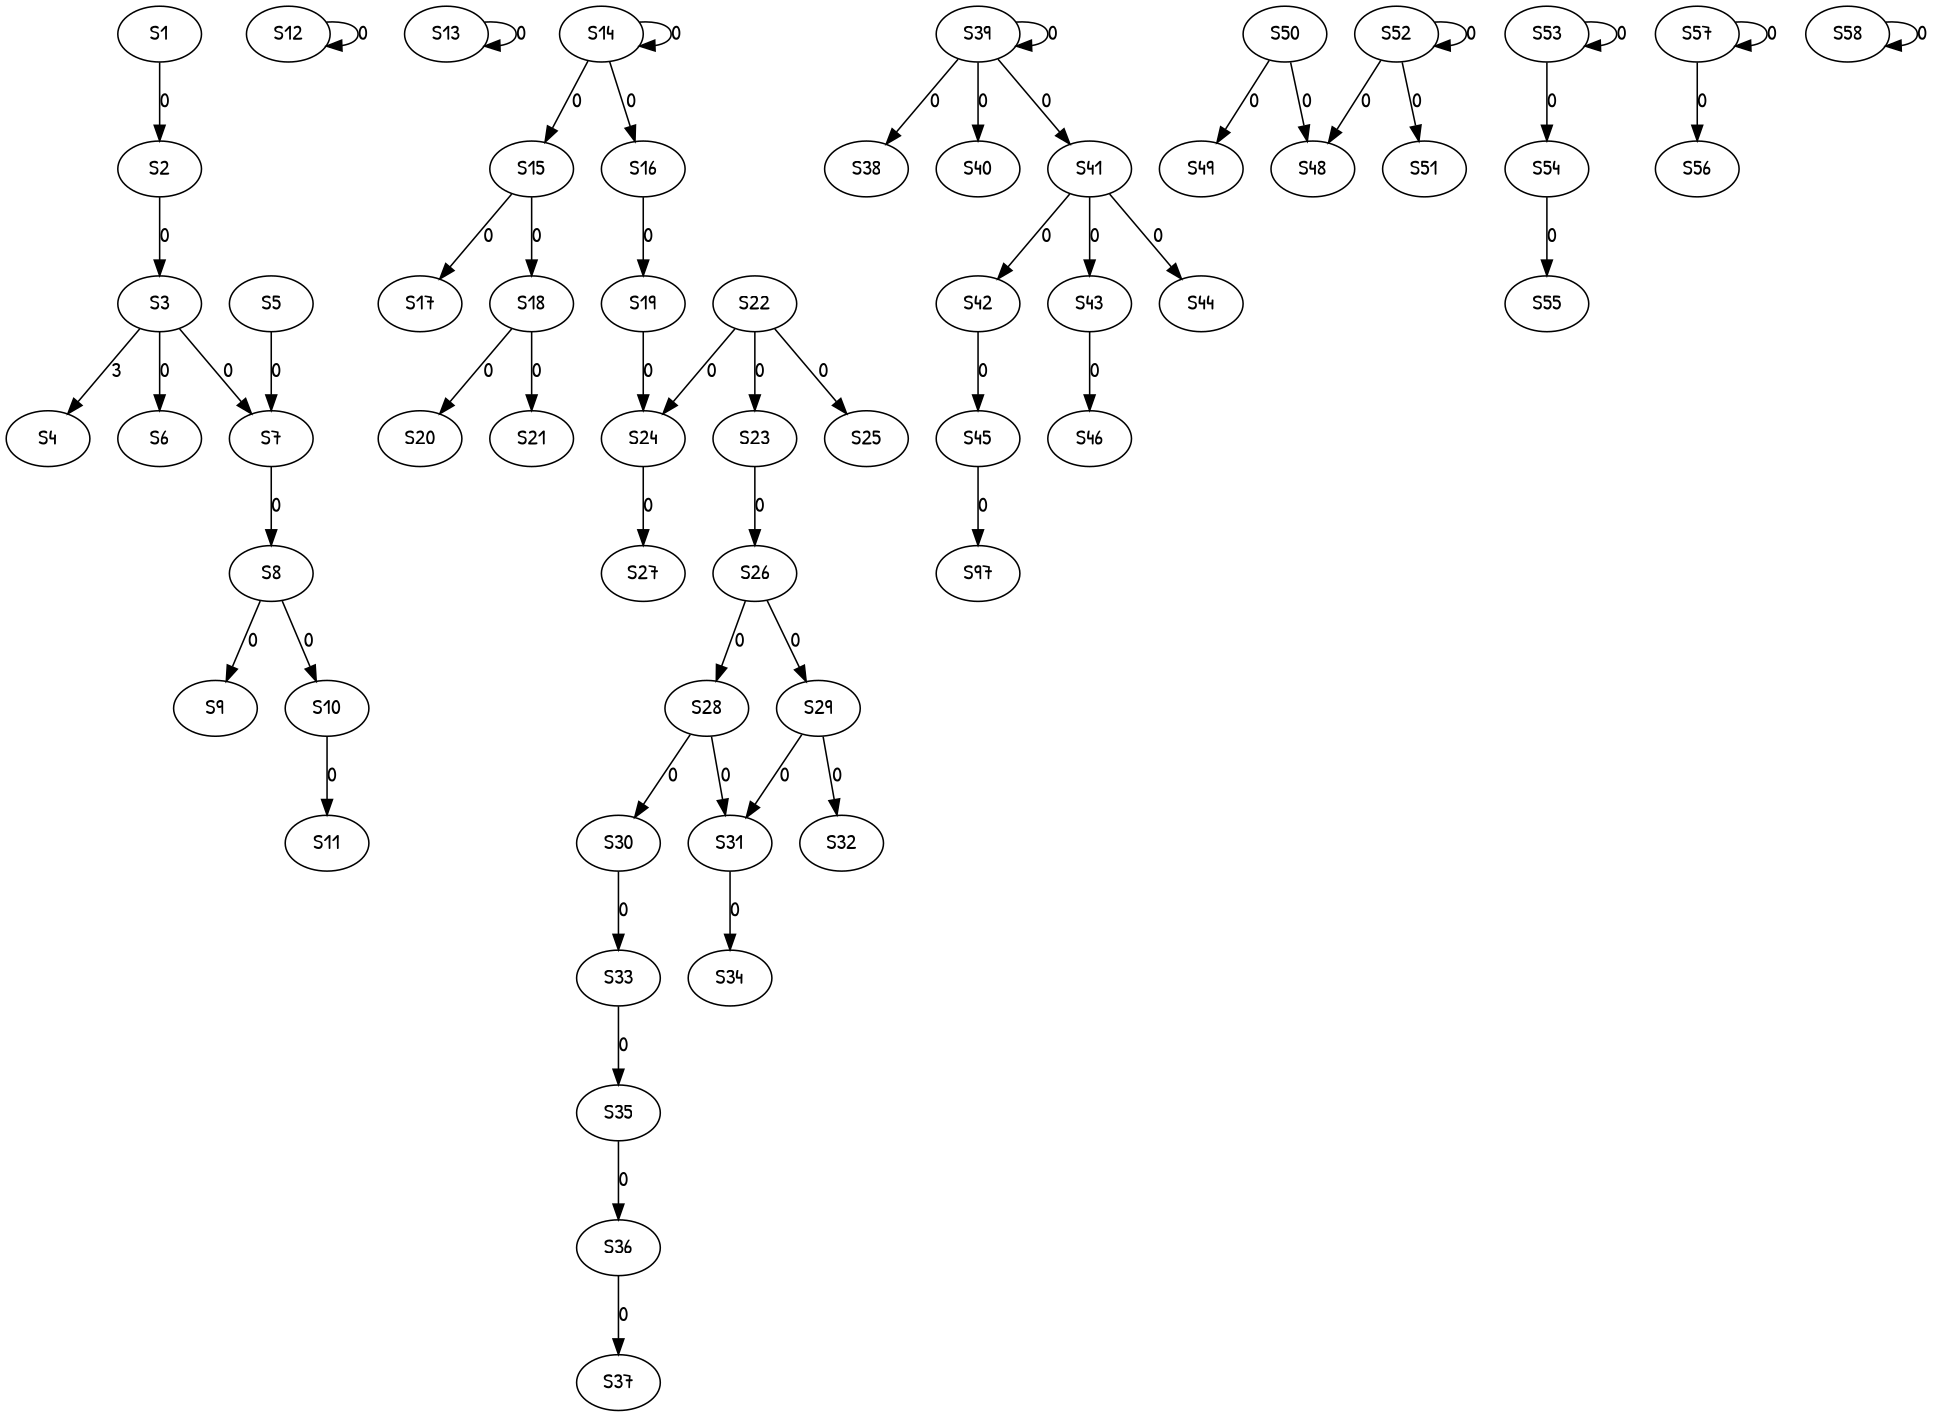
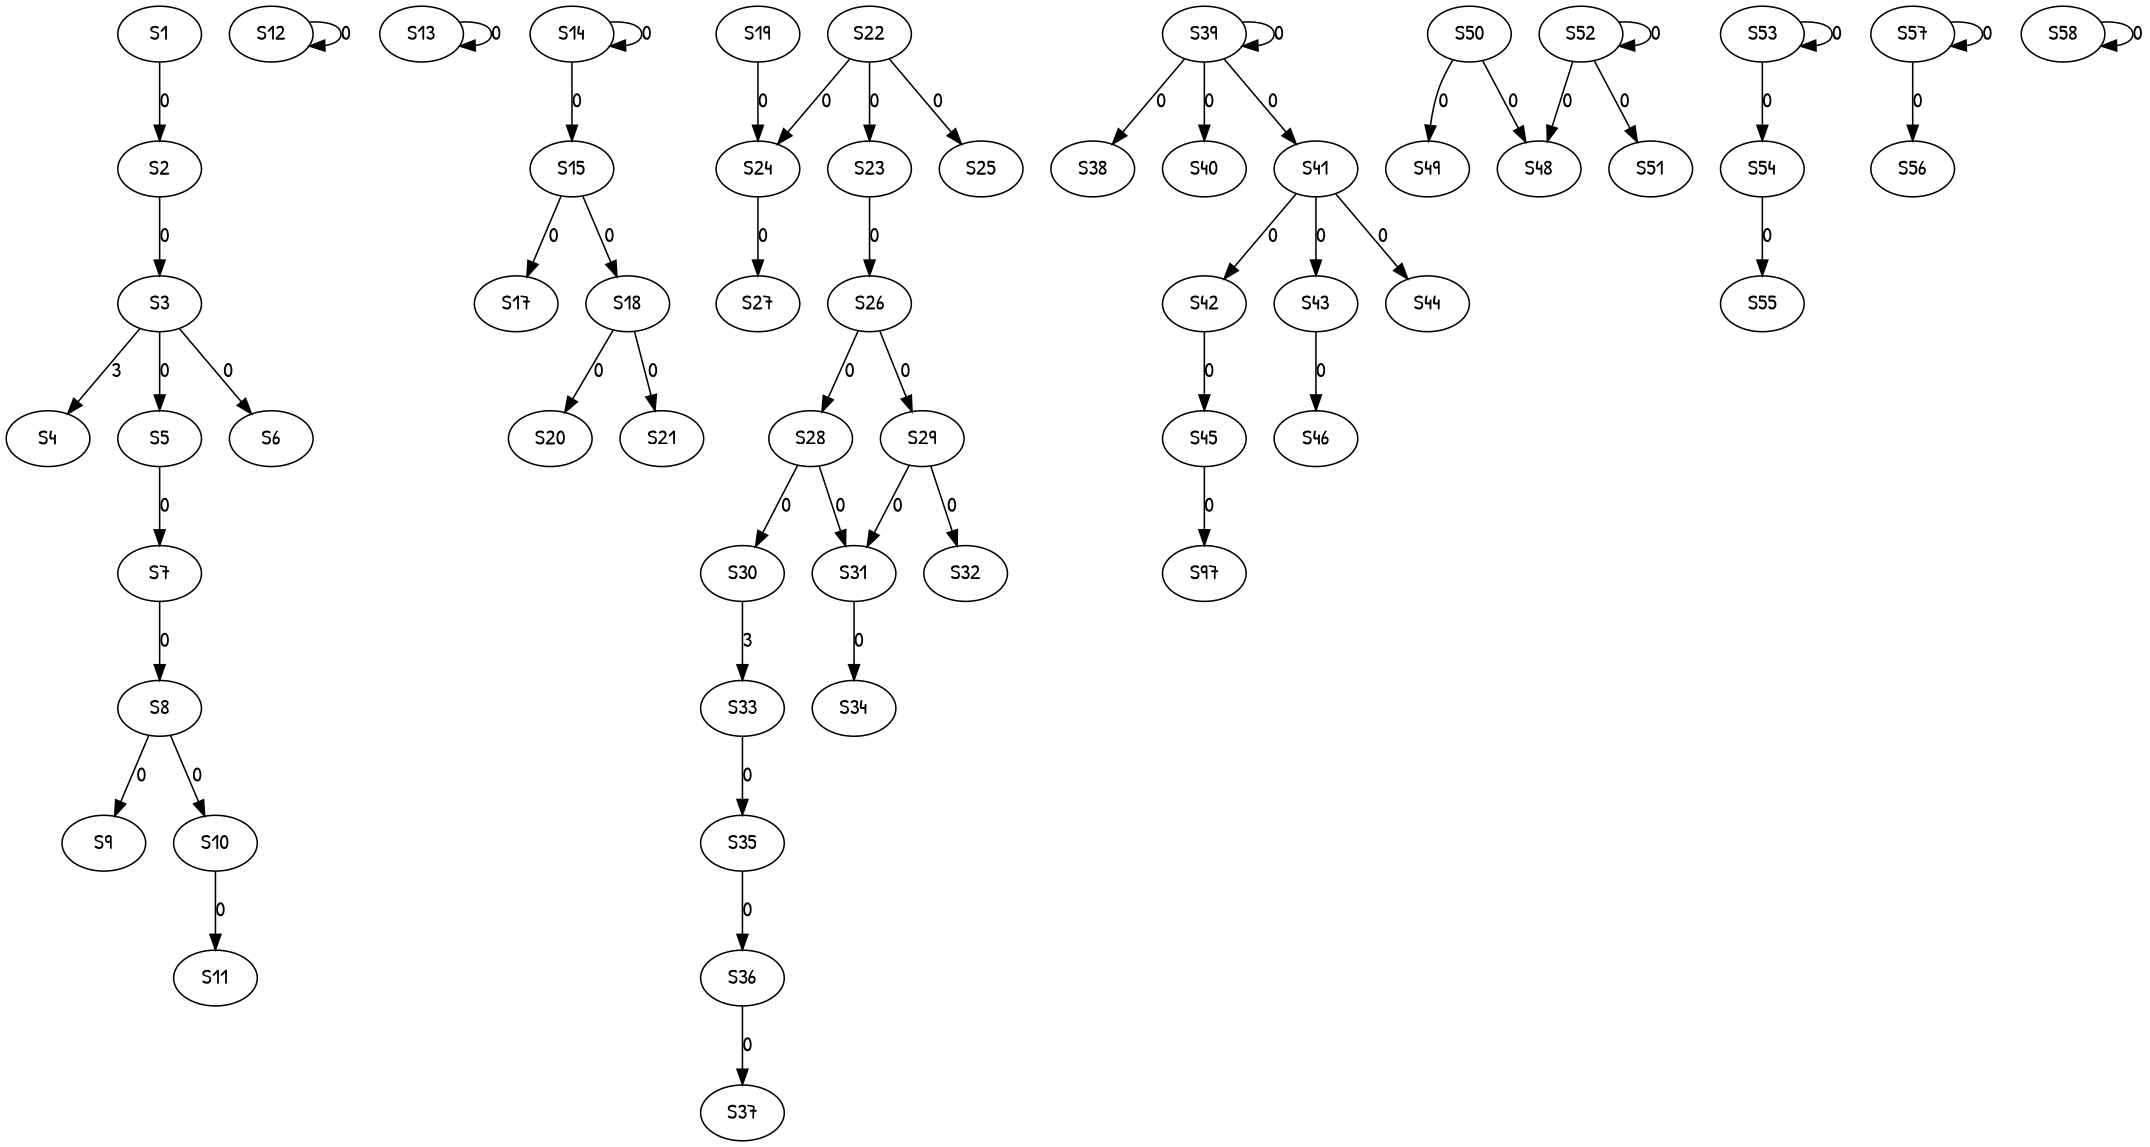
node "S16": removed
edge "S3" -> "S7": now "S3" -> "S5"
edge "S30" -> "S33": label "0" -> "3"
